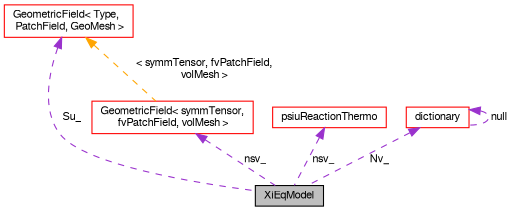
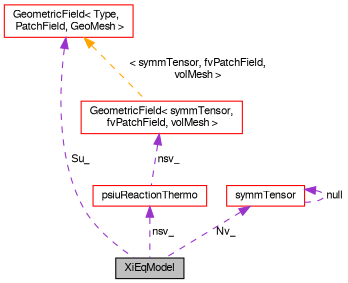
node "dictionary": label "dictionary" -> "symmTensor"
edge "XiEqModel" -> "GeometricField< symmTensor, fvPatchField, volMesh >": now "psiuReactionThermo" -> "GeometricField< symmTensor, fvPatchField, volMesh >"
